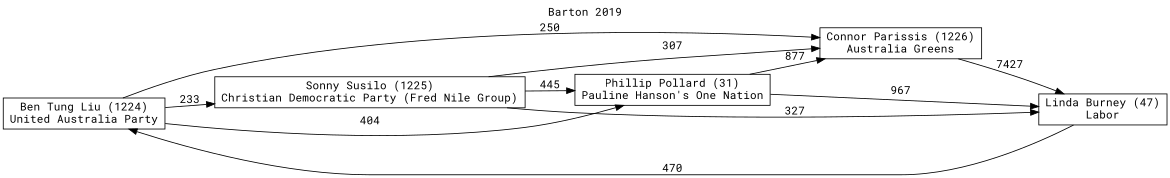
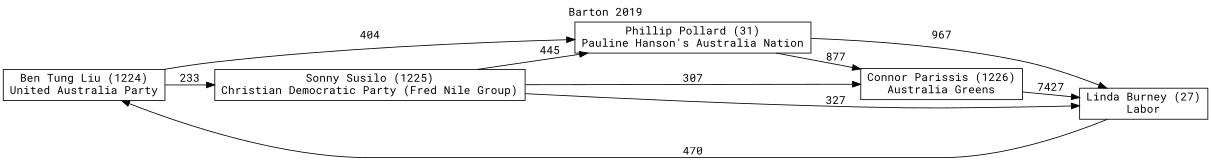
edge "Ben Tung Liu (1224) United Australia Party" -> "Connor Parissis (1226) Australia Greens": removed, label "250"
node "Phillip Pollard (31) Pauline Hanson's One Nation": label "Phillip Pollard (31) Pauline Hanson's One Nation" -> "Phillip Pollard (31) Pauline Hanson's Australia Nation"
node "Linda Burney (47) Labor": label "Linda Burney (47) Labor" -> "Linda Burney (27) Labor"
